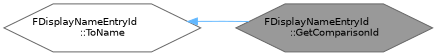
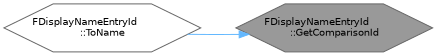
edge "FDisplayNameEntryId ::GetComparisonId" -> "FDisplayNameEntryId ::ToName": reversed
